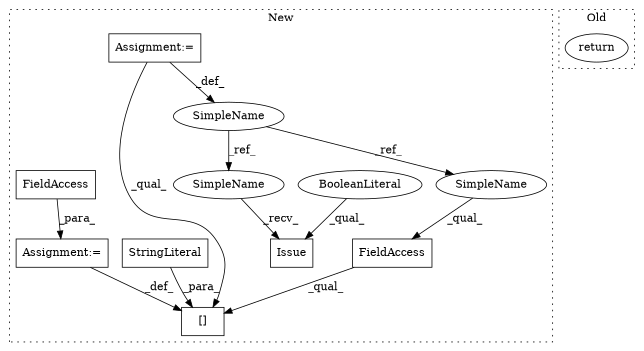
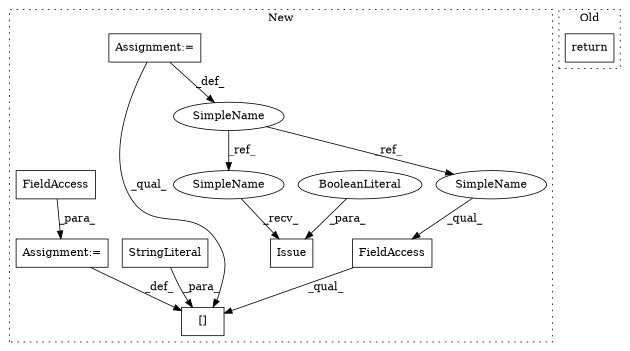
node "return": shape ellipse -> box
edge "BooleanLiteral" -> "Issue": label "_qual_" -> "_para_"
